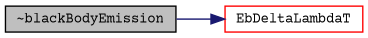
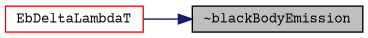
edge "~blackBodyEmission" -> "EbDeltaLambdaT": reversed
